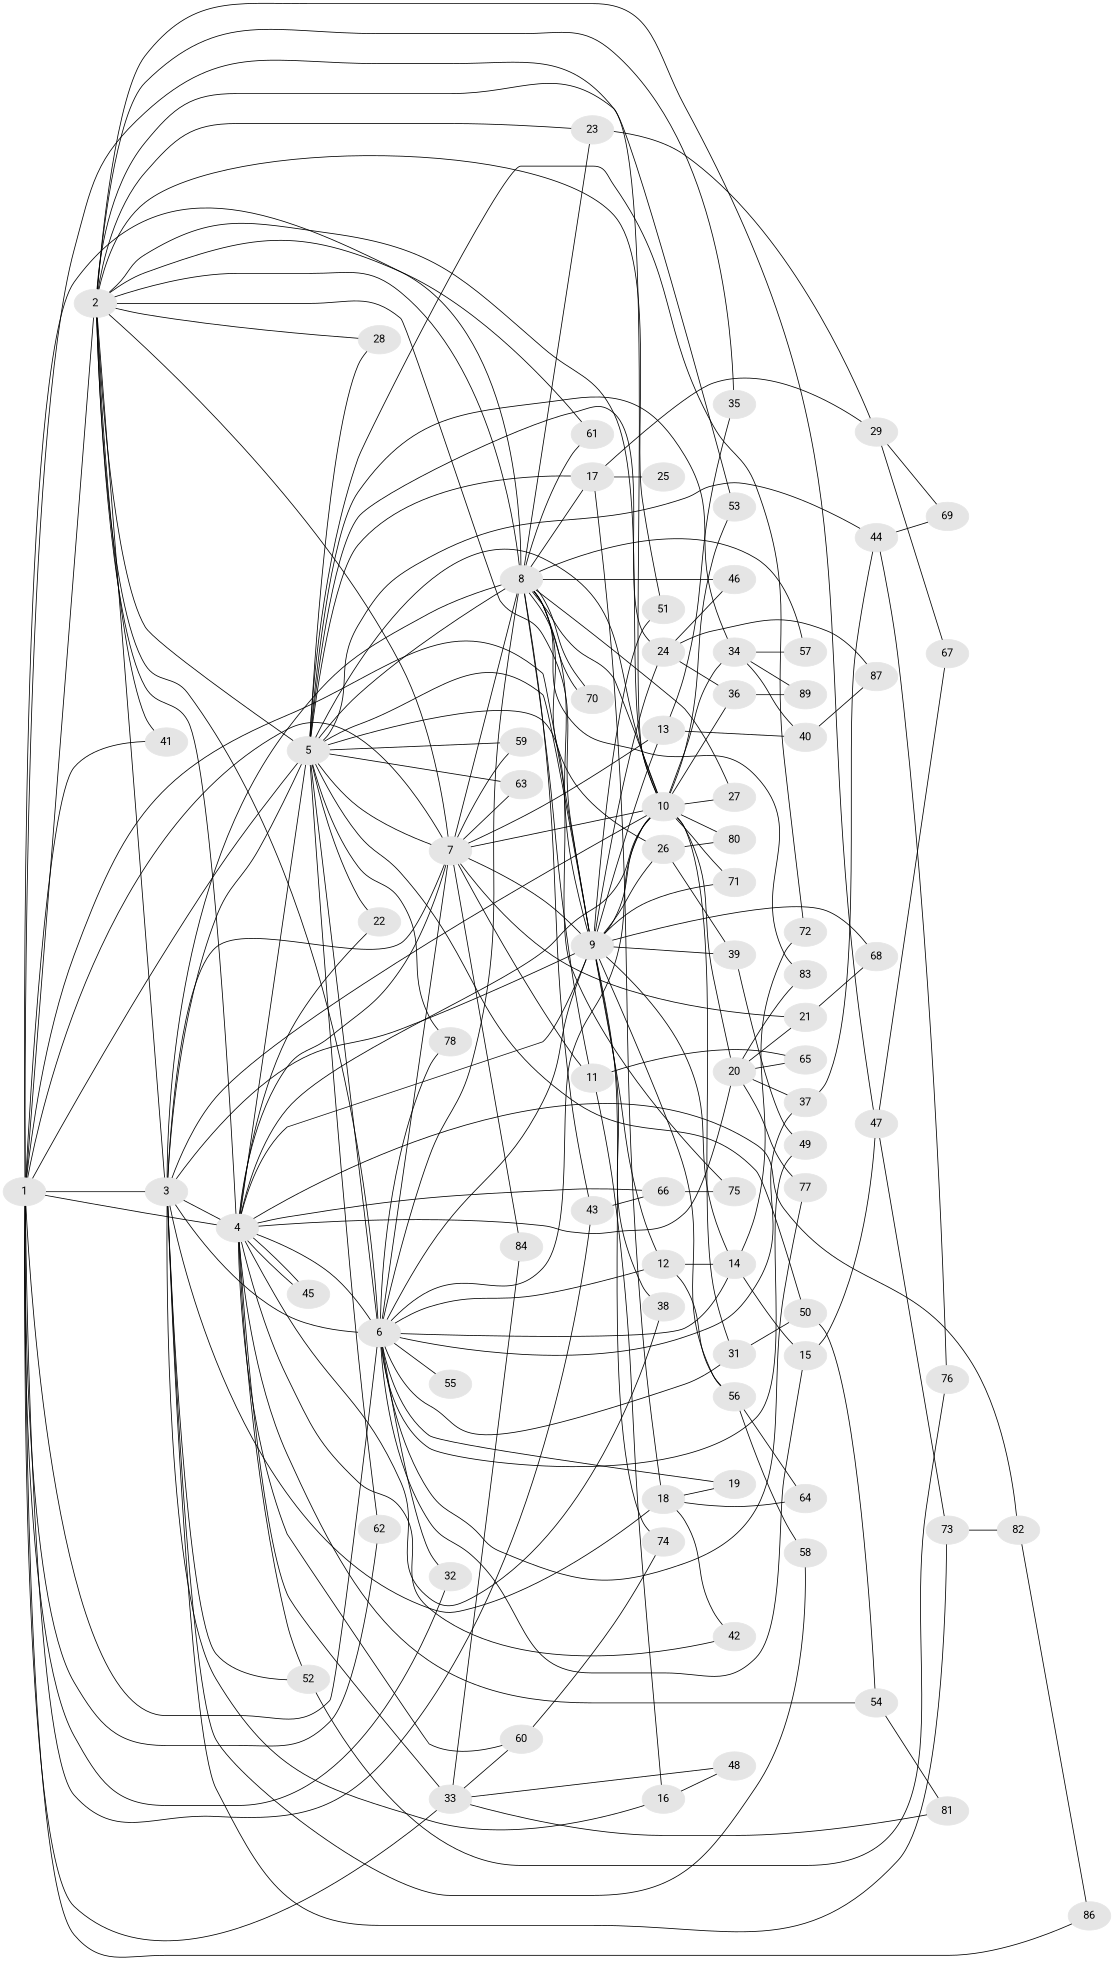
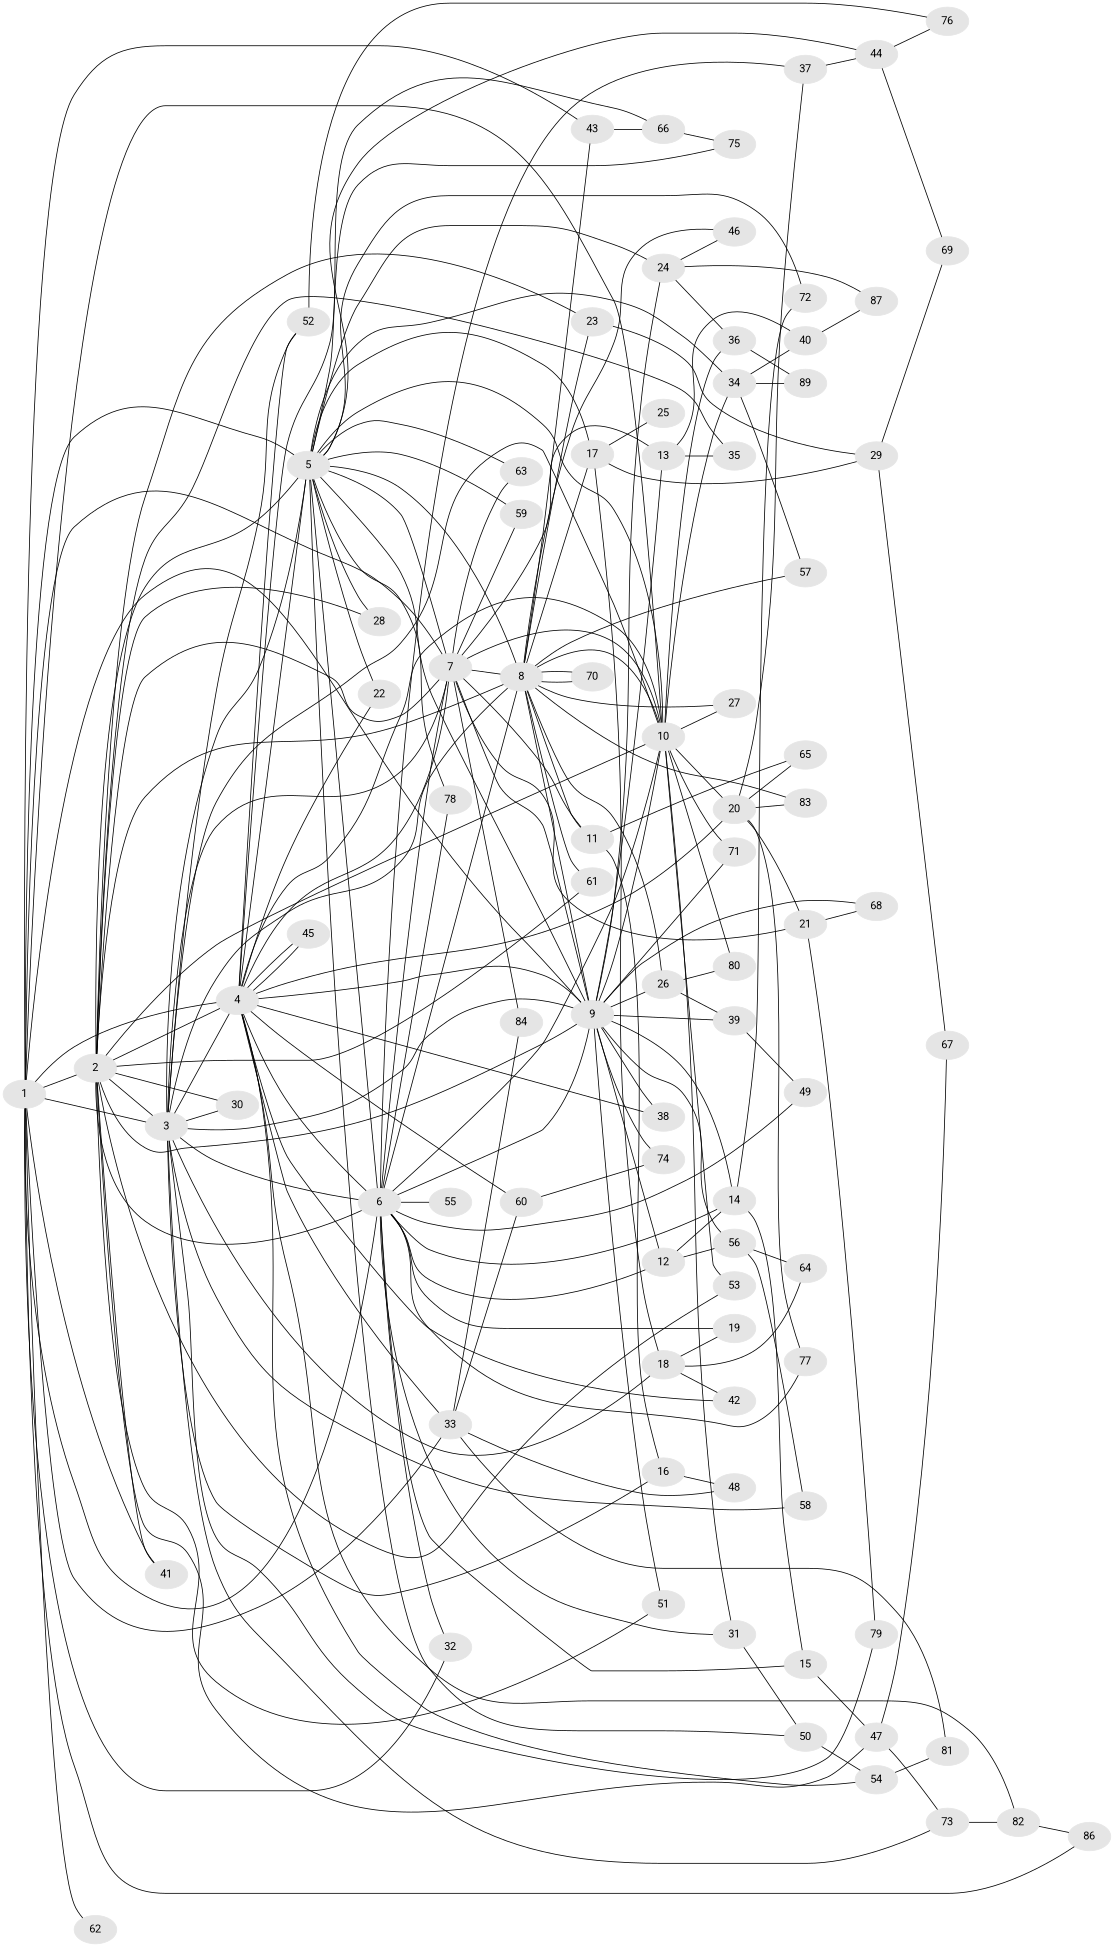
edge "8" -- "1": removed
node "30": added
edge "5" -- "62": removed
node "79": added
